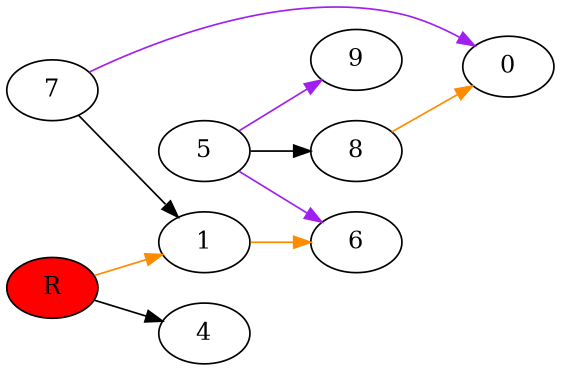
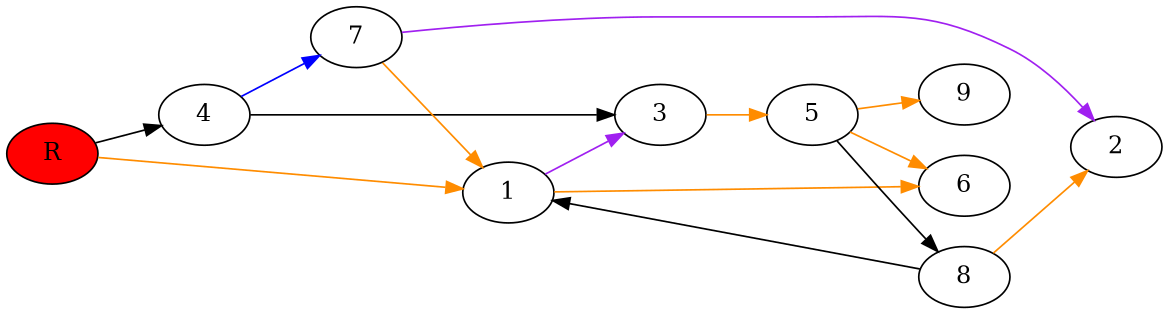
node "0": label "0" -> "2"
edge "4" -> "7": added
edge "5" -> "9": color purple -> darkorange
node "3": added
edge "7" -> "1": color black -> darkorange
edge "5" -> "6": color purple -> darkorange
edge "8" -> "1": added
